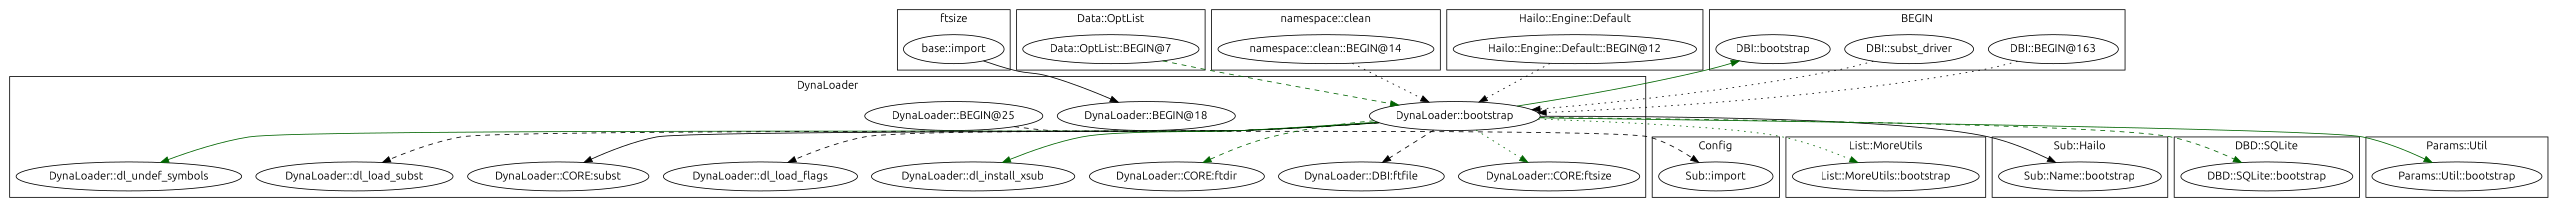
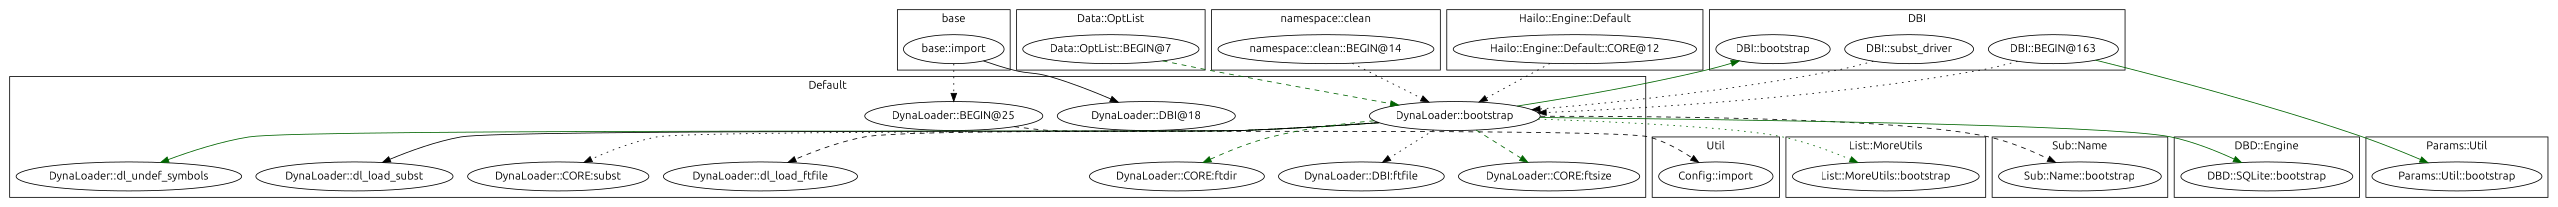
cluster "ftsize": label "ftsize" -> "base"
cluster "BEGIN": label "BEGIN" -> "DBI"
node "Hailo::Engine::Default::BEGIN@12": label "Hailo::Engine::Default::BEGIN@12" -> "Hailo::Engine::Default::CORE@12"
edge "base::import" -> "DynaLoader::BEGIN@25": added
cluster "DynaLoader": label "DynaLoader" -> "Default"
node "DynaLoader::BEGIN@18": label "DynaLoader::BEGIN@18" -> "DynaLoader::DBI@18"
edge "DynaLoader::bootstrap" -> "Sub::Name::bootstrap": style solid -> dashed
edge "DynaLoader::bootstrap" -> "DBD::SQLite::bootstrap": style dashed -> solid
edge "DynaLoader::bootstrap" -> "Params::Util::bootstrap": now "DBI::BEGIN@163" -> "Params::Util::bootstrap"
edge "DynaLoader::bootstrap" -> "DynaLoader::dl_load_subst": style dashed -> solid
edge "DynaLoader::bootstrap" -> "DynaLoader::CORE:subst": style solid -> dotted
edge "DynaLoader::bootstrap" -> "DynaLoader::DBI:ftfile": style dashed -> dotted
edge "DynaLoader::bootstrap" -> "DynaLoader::CORE:ftsize": style dotted -> dashed
cluster "Config": label "Config" -> "Util"
cluster "Sub::Hailo": label "Sub::Hailo" -> "Sub::Name"
cluster "DBD::SQLite": label "DBD::SQLite" -> "DBD::Engine"
node "DynaLoader::dl_load_flags": label "DynaLoader::dl_load_flags" -> "DynaLoader::dl_load_ftfile"
node "DynaLoader::dl_install_xsub": removed
node "Sub::import": label "Sub::import" -> "Config::import"
